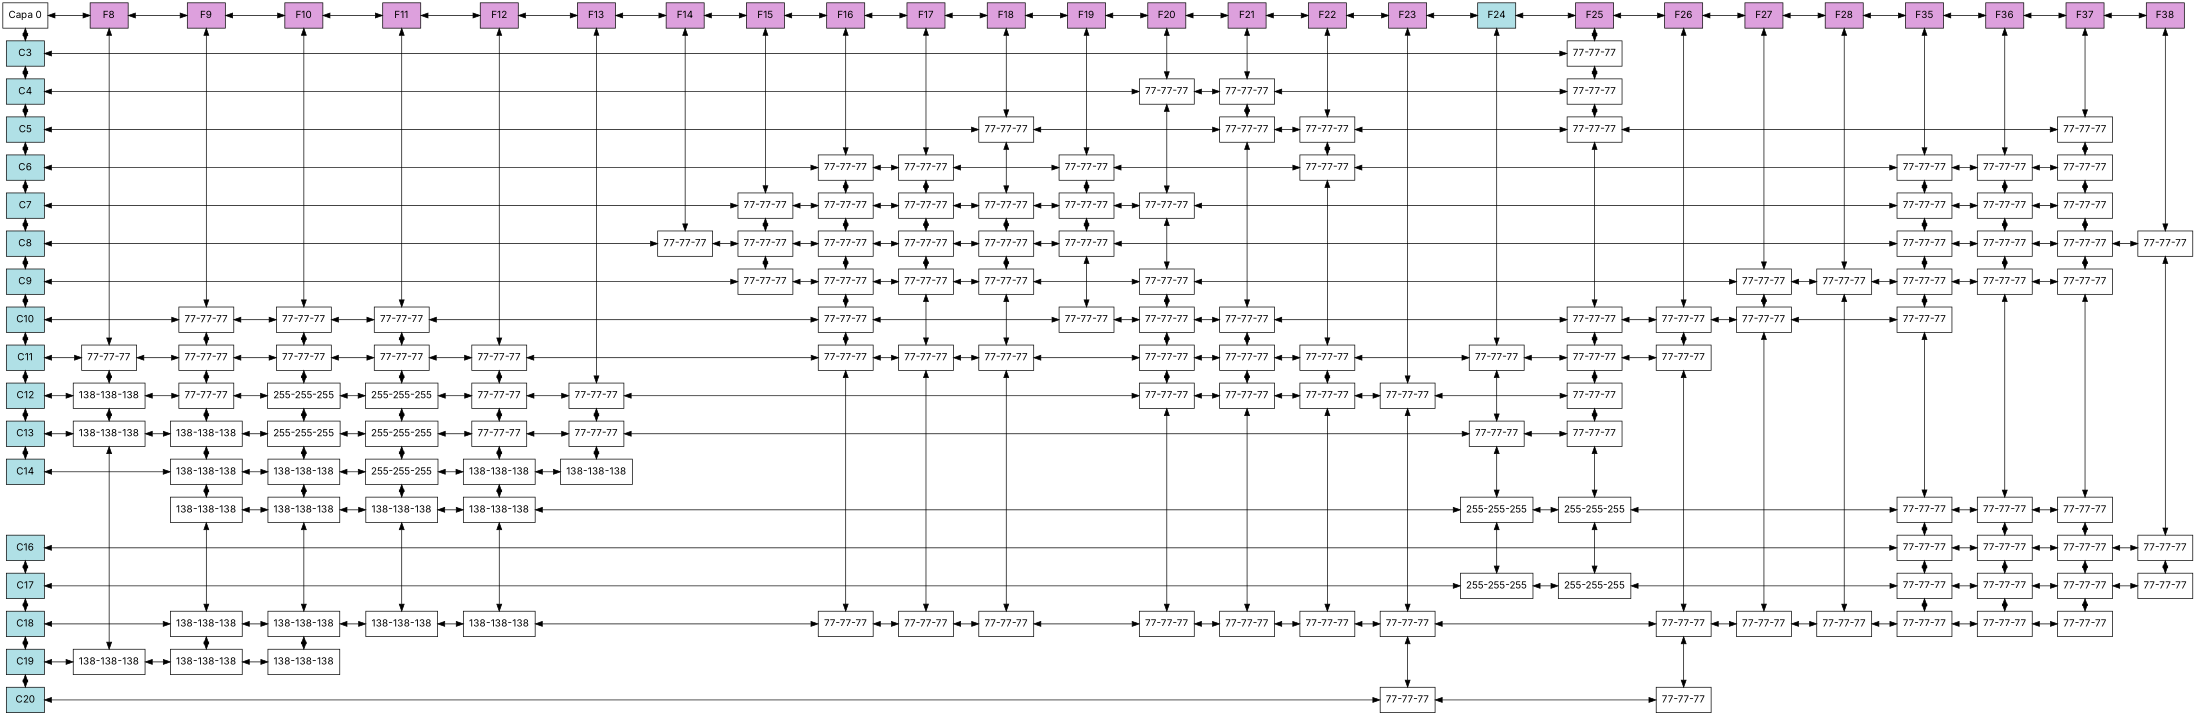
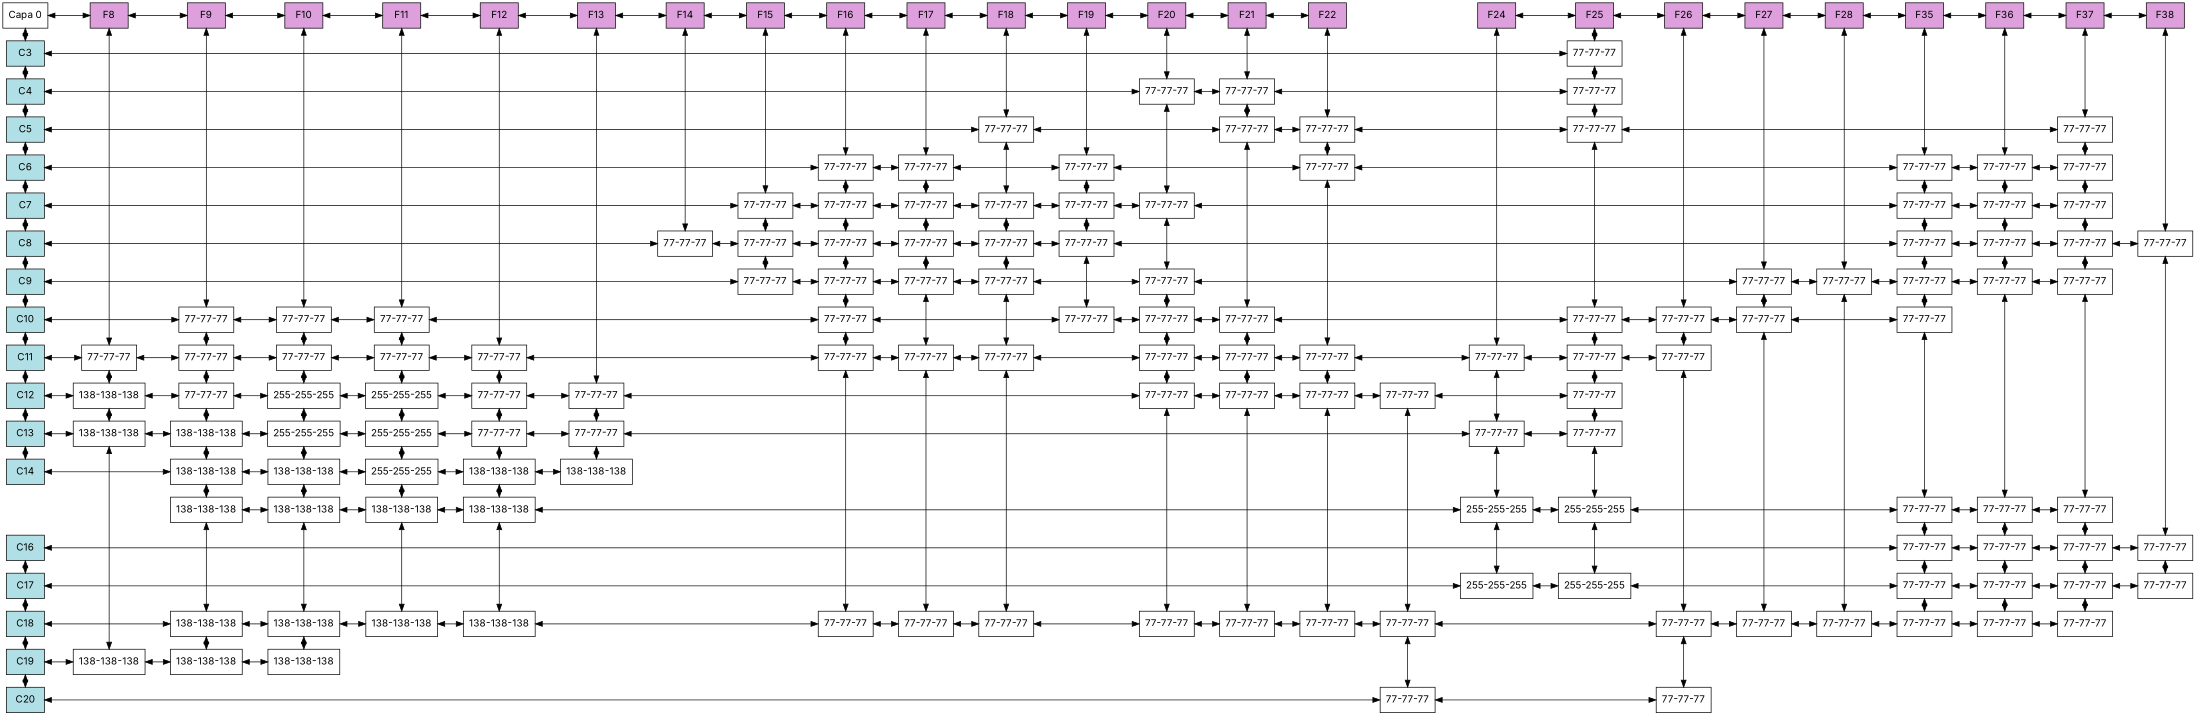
node "F23": removed
node "F24": fillcolor powderblue -> plum
